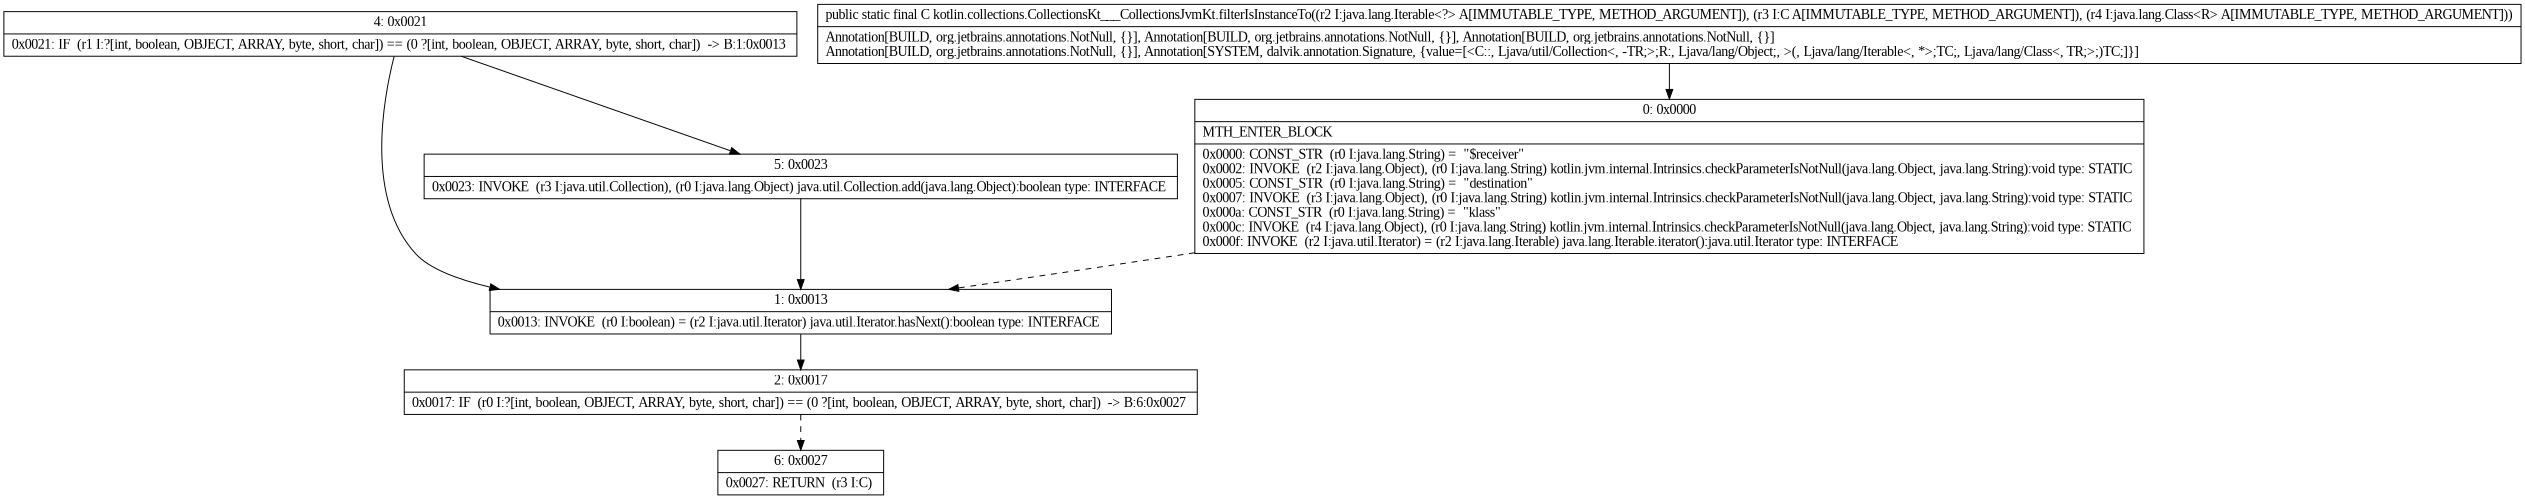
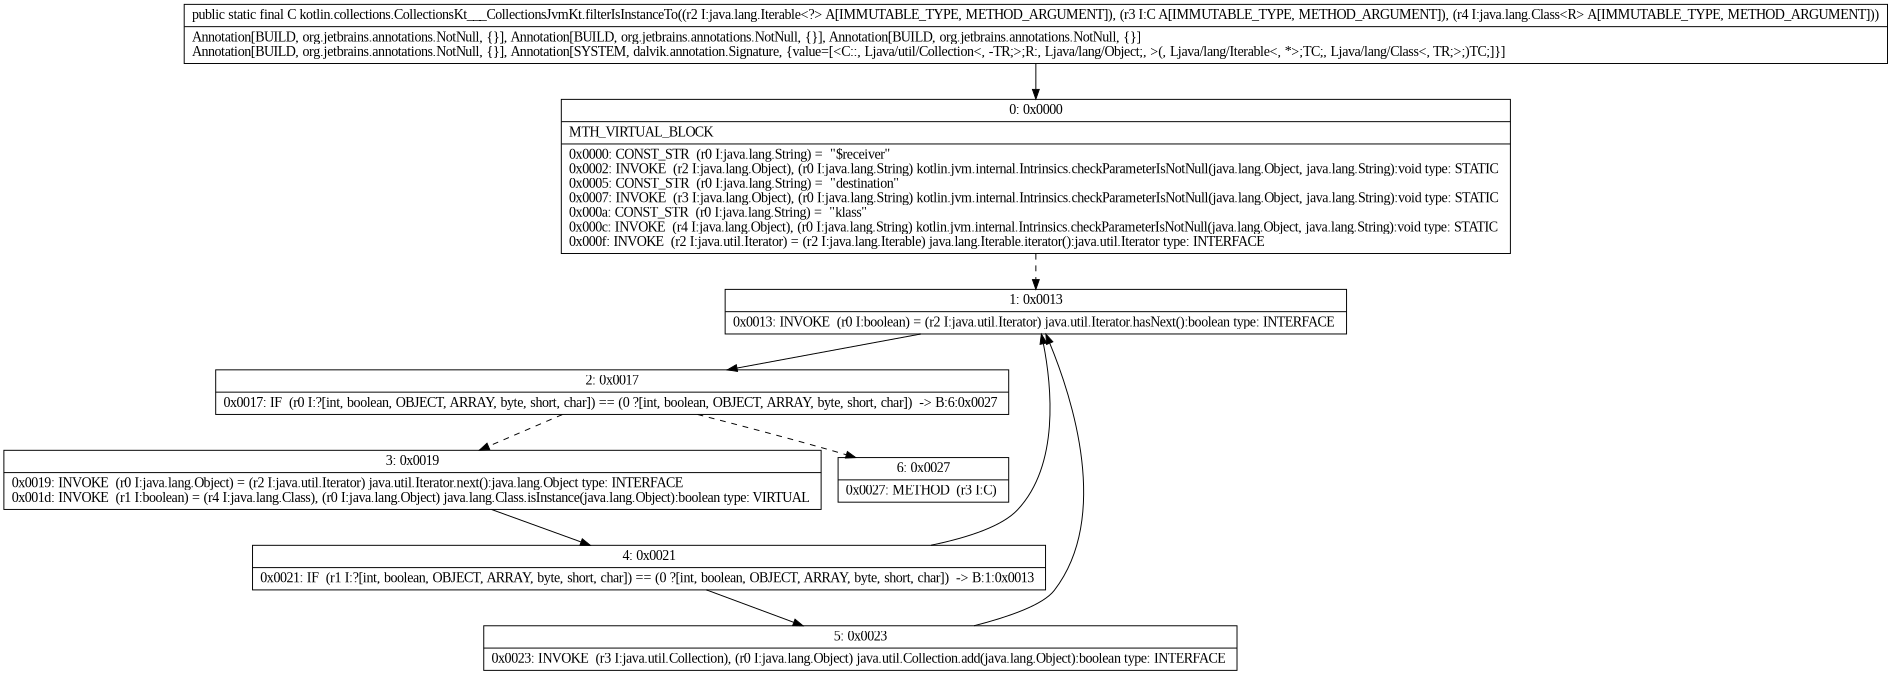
node "0: 0x0000": text "MTH_ENTER_BLOCK" -> "MTH_VIRTUAL_BLOCK"
node "3: 0x0019": added
node "6: 0x0027": text "0x0027: RETURN  (r3 I:C)" -> "0x0027: METHOD  (r3 I:C)"
